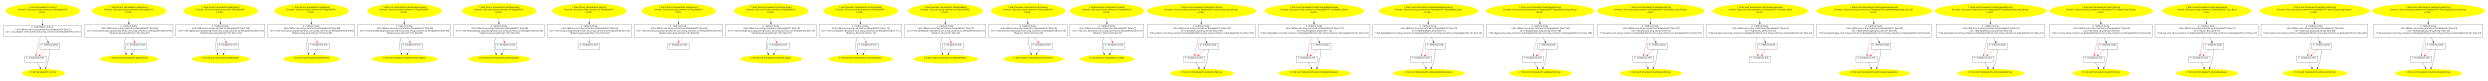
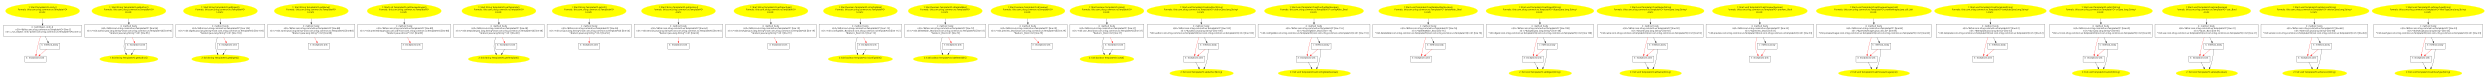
node "2: Exit String TemplateVO.getName()": removed
node "2: Exit List TemplateVO.getPreviewImages()": removed
node "2: Exit String TemplateVO.getViewType()": removed
node "2: Exit boolean TemplateVO.isPreview()": removed
node "2: Exit TemplateVO.<init>()": removed
node "2: Exit void TemplateVO.setDeleteAble(boolean)": removed
node "2: Exit void TemplateVO.setTemplate(String)": removed
